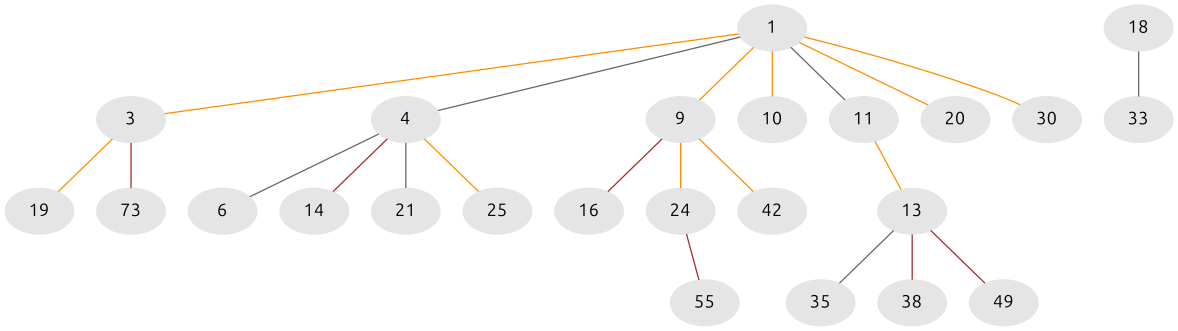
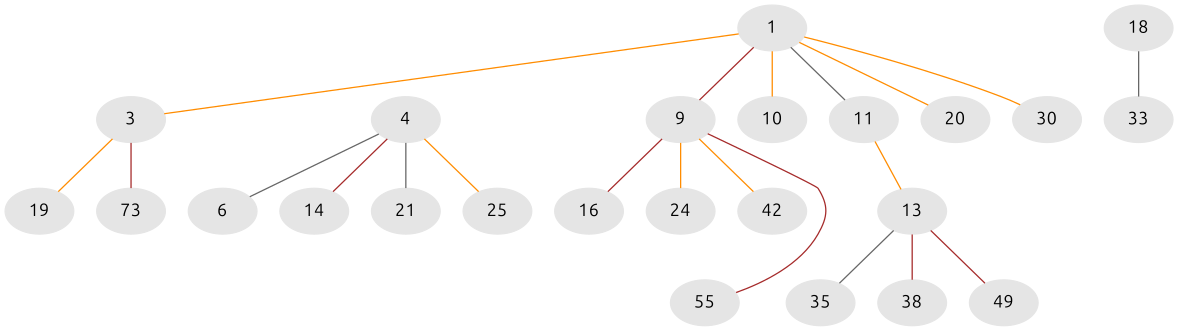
edge "1" -- "4": removed
edge "1" -- "9": color darkorange -> brown
edge "24" -- "55": now "9" -- "55"
